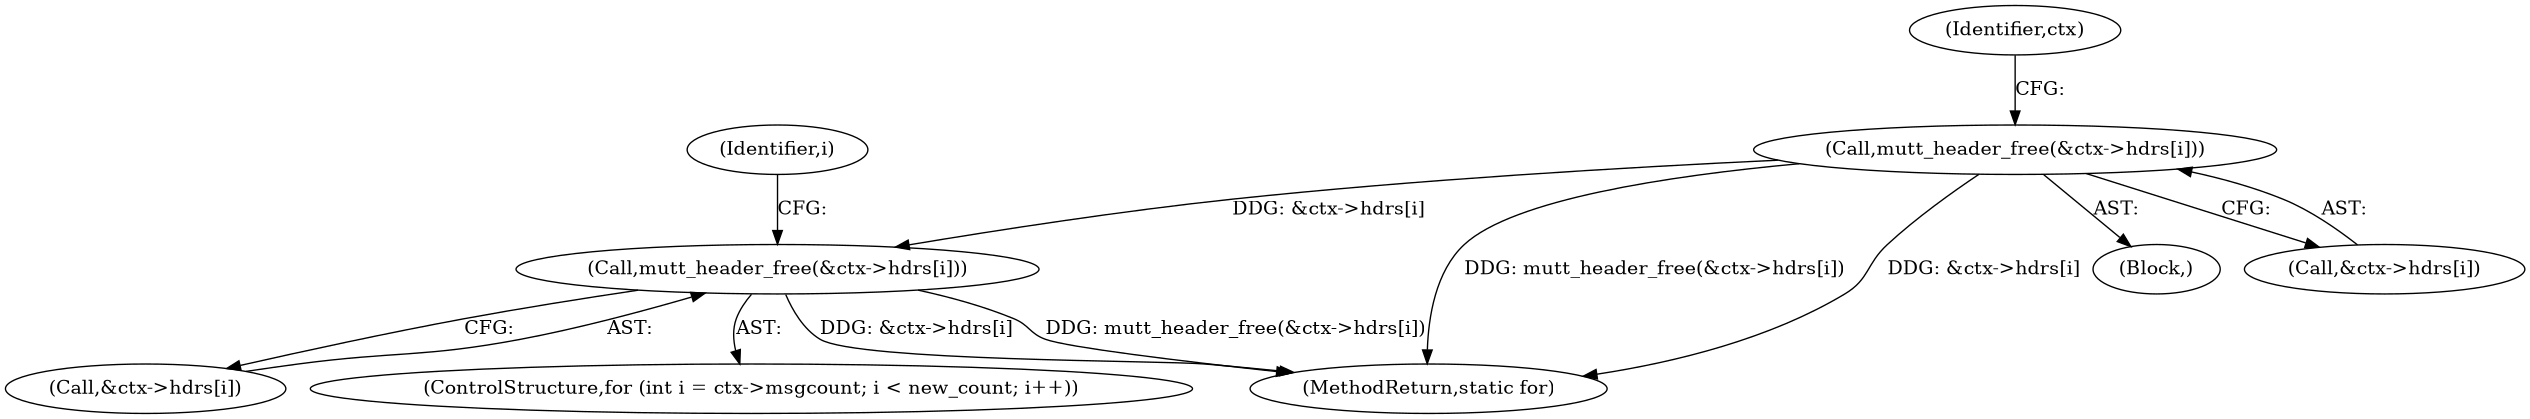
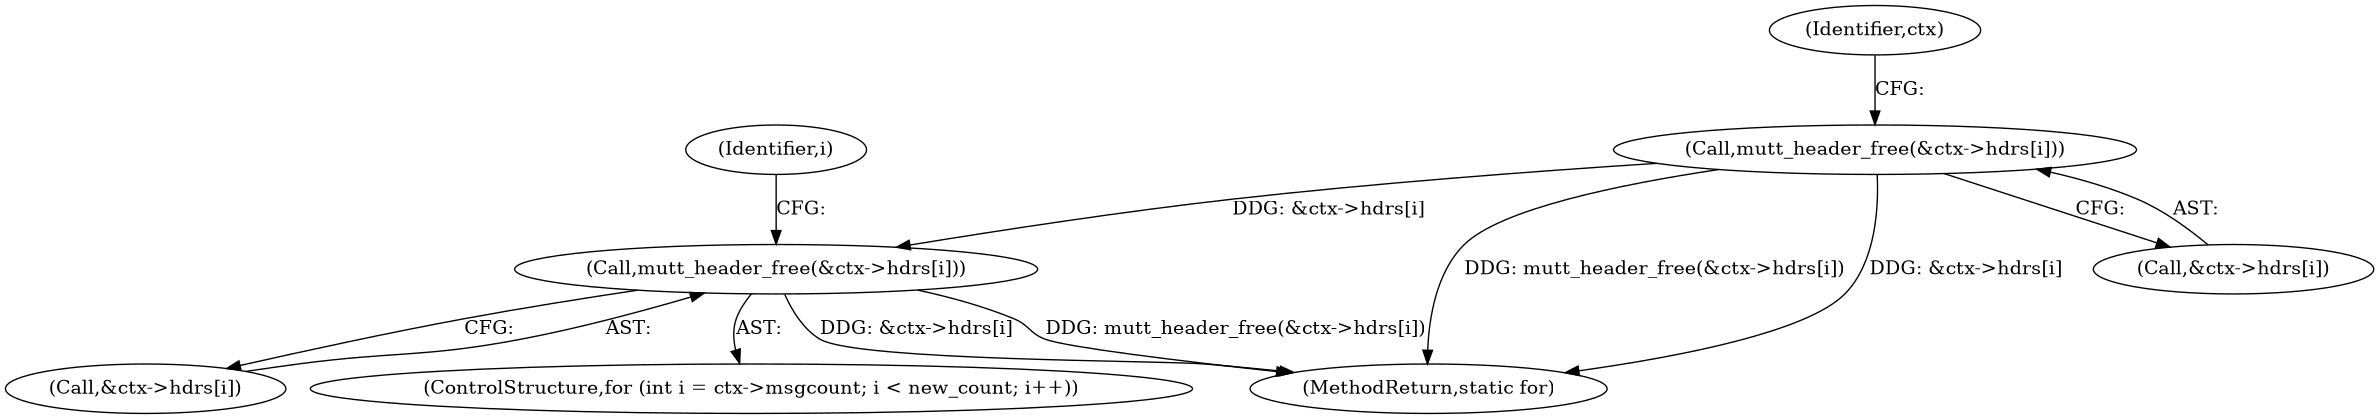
node "(Block,)": removed
